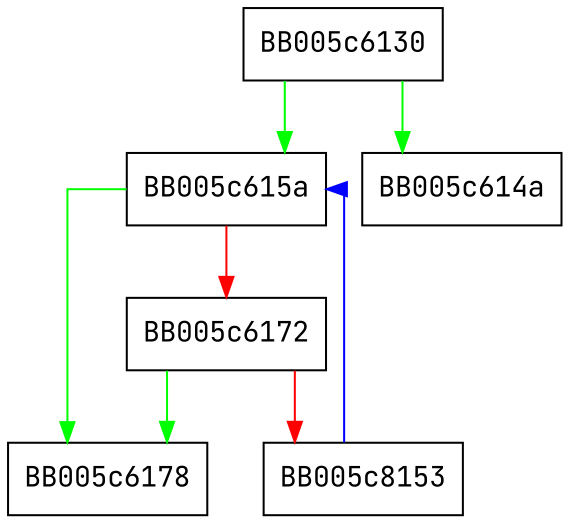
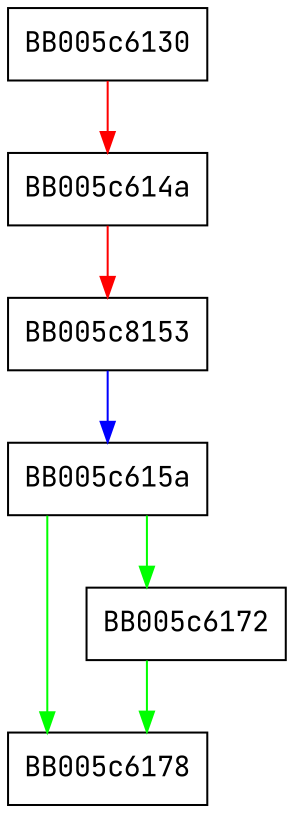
edge "BB005c6130" -> "BB005c615a": removed
edge "BB005c6130" -> "BB005c614a": color green -> red
edge "BB005c615a" -> "BB005c6172": color red -> green
edge "BB005c6172" -> "BB005c8153": now "BB005c614a" -> "BB005c8153"
